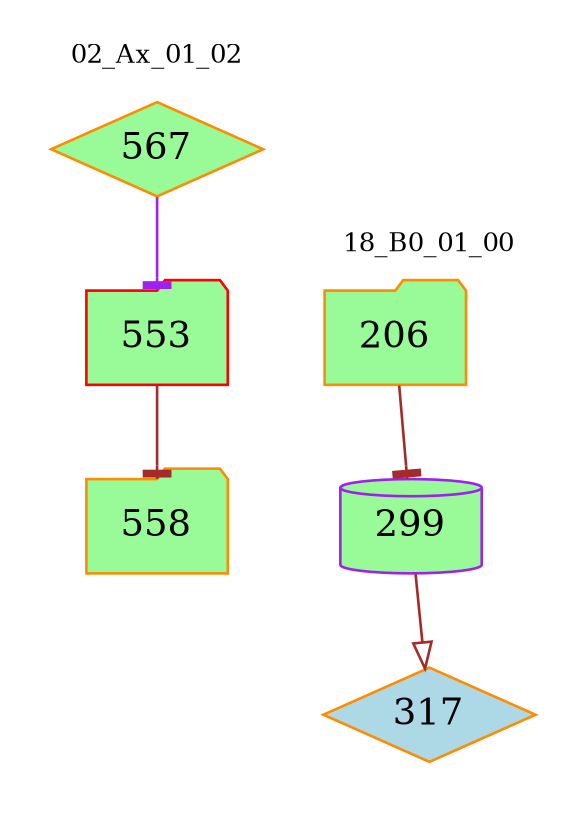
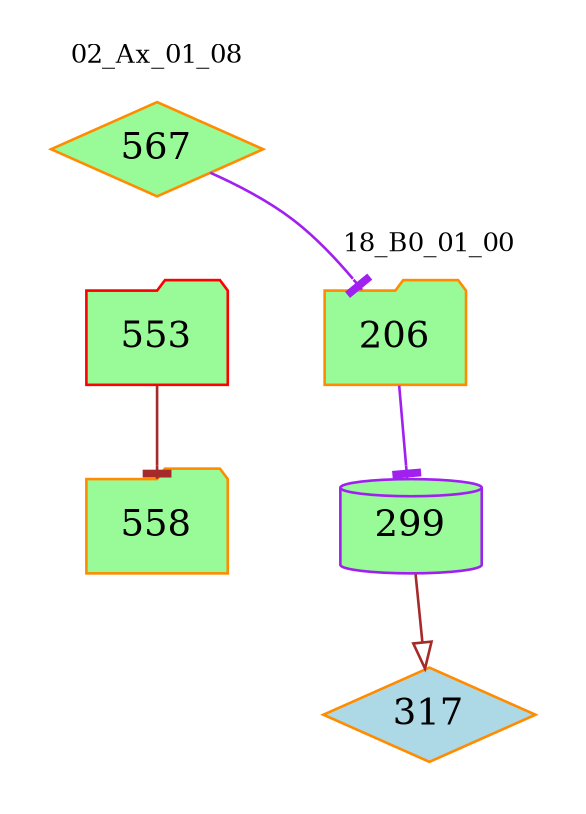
cluster "02_Ax_01_02": label "02_Ax_01_02" -> "02_Ax_01_08"
edge "567" -> "553": now "567" -> "206"
edge "206" -> "299": color brown -> purple
